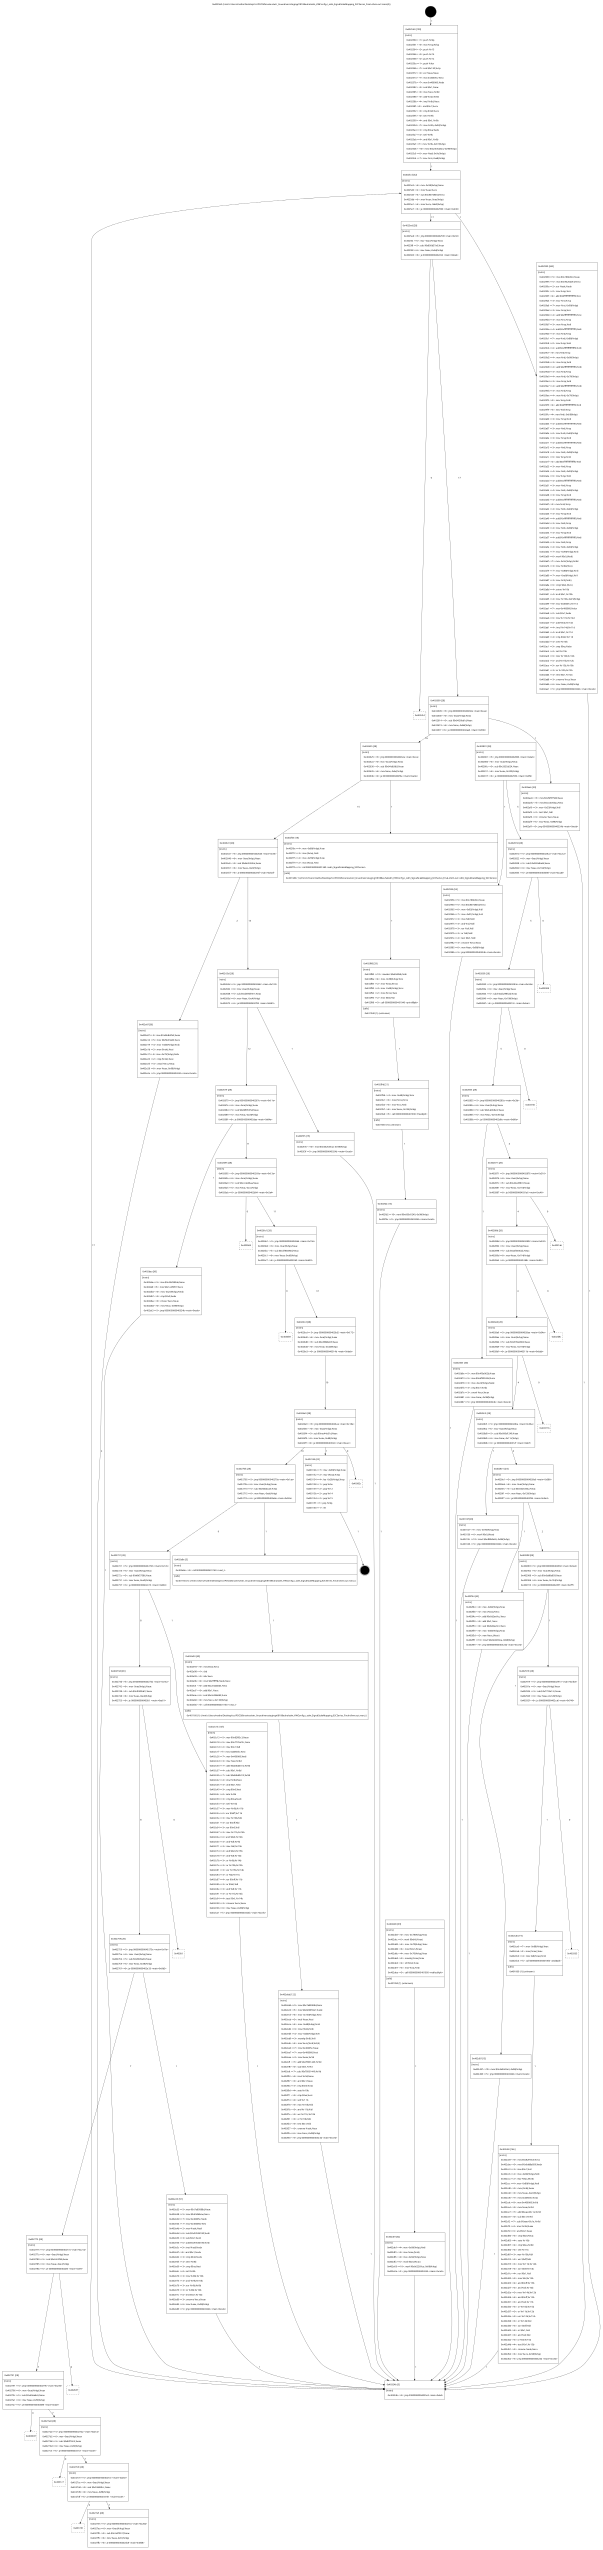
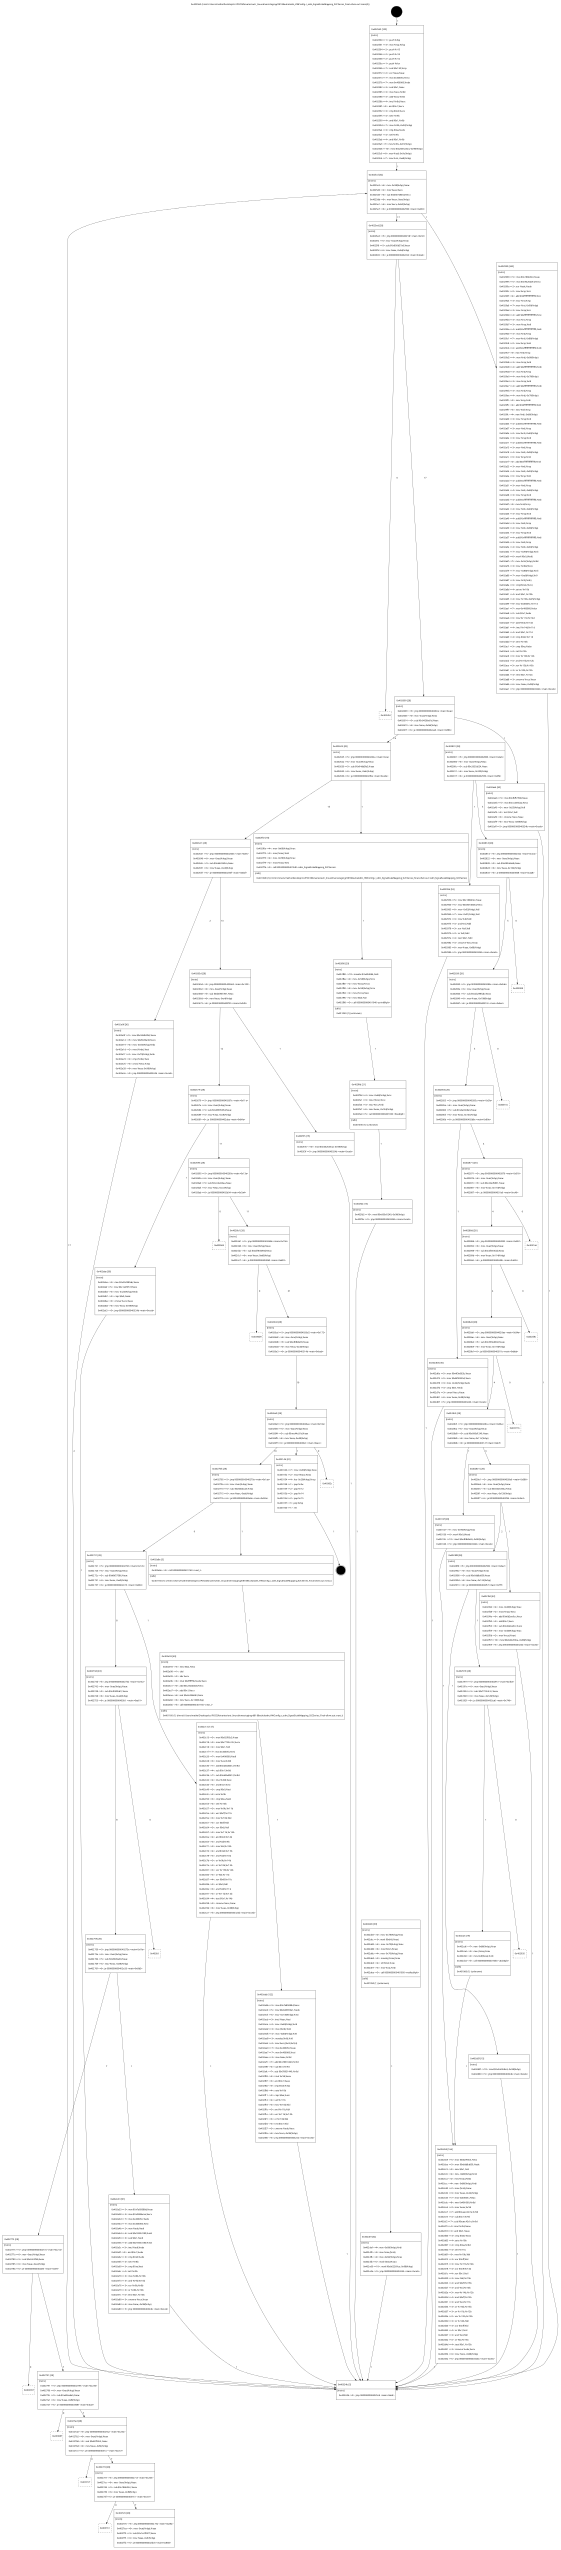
edge "0x40312f [28]" -> "0x40324b [5]": now "0x40312f [28]" -> "0x402cb9 [166]"
